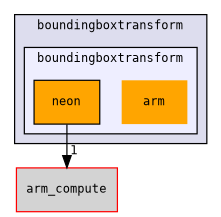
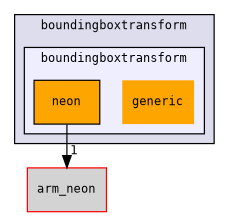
node "arm": label "arm" -> "generic"
node "arm_compute": label "arm_compute" -> "arm_neon"
